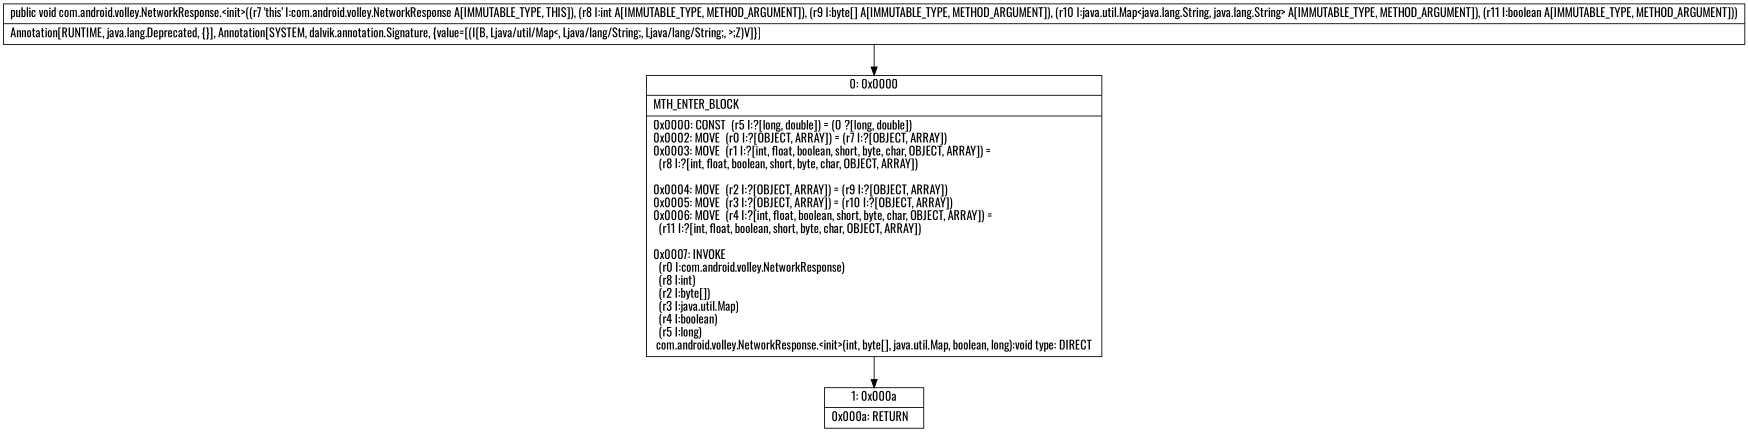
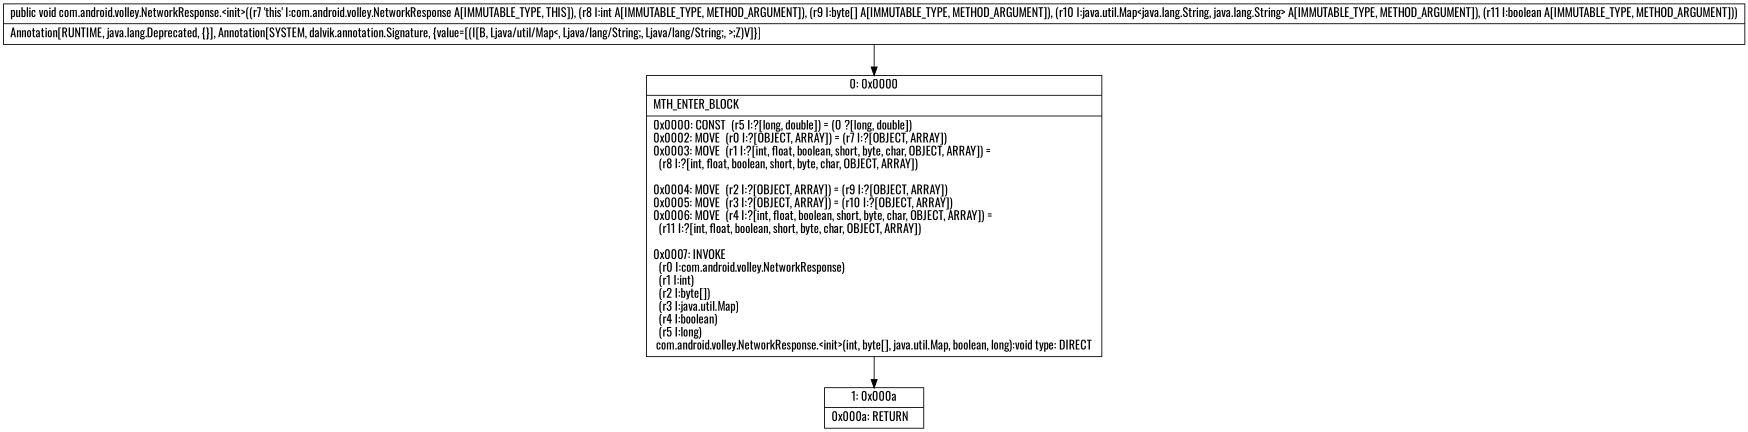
node "0: 0x0000": text "(r8 I:int)" -> "(r1 I:int)"
